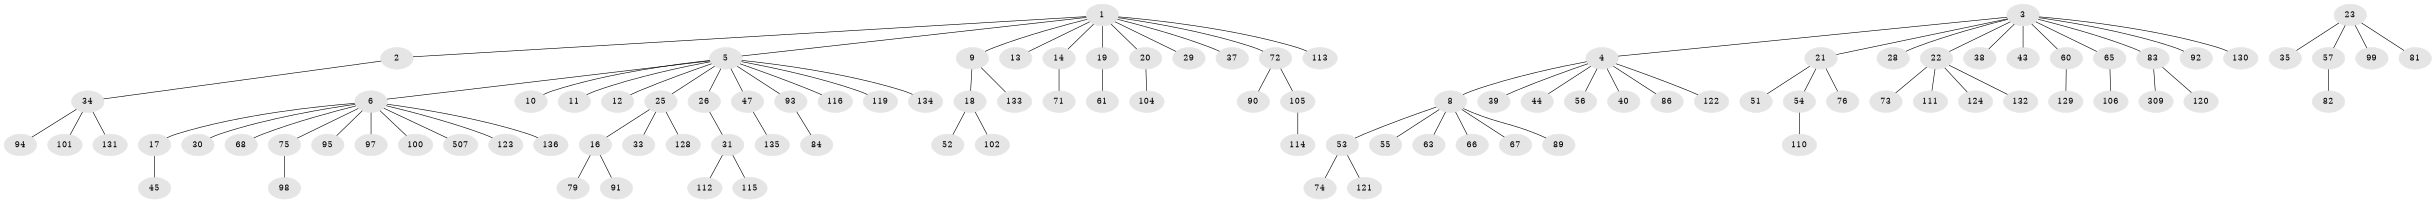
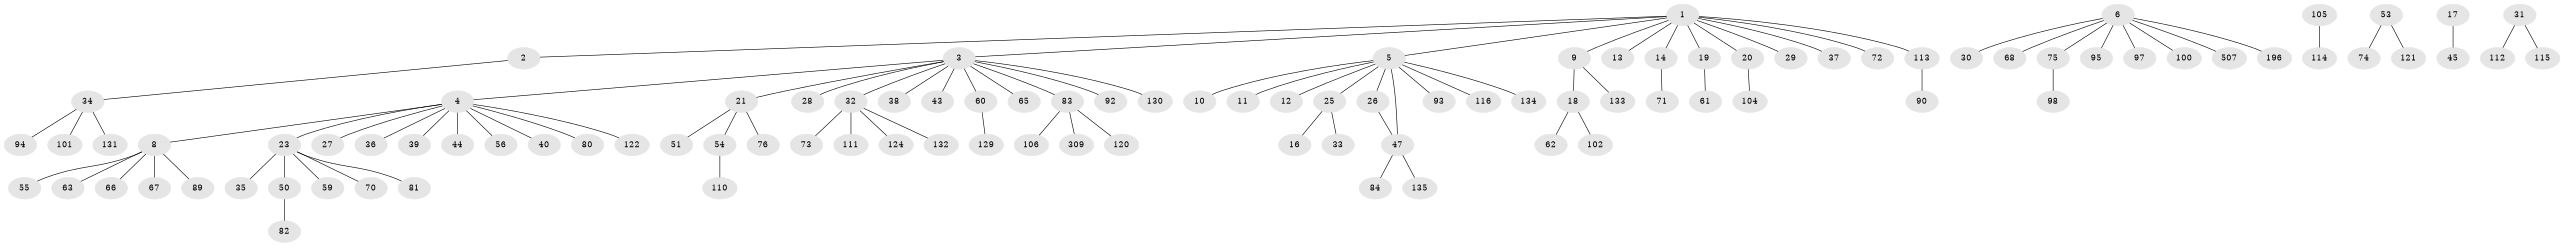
edge "1" -- "3": added
node "22": label "22" -> "32"
node "57": label "57" -> "50"
node "99": label "99" -> "59"
edge "5" -- "6": removed
edge "72" -- "90": now "113" -- "90"
edge "72" -- "105": removed
edge "65" -- "106": now "83" -- "106"
node "119": removed
node "86": label "86" -> "80"
edge "6" -- "17": removed
edge "4" -- "23": added
edge "8" -- "53": removed
edge "26" -- "31": now "26" -- "47"
edge "93" -- "84": now "47" -- "84"
node "27": added
node "36": added
node "123": removed
node "136": label "136" -> "196"
node "128": removed
node "52": label "52" -> "62"
node "70": added
node "79": removed
node "91": removed
